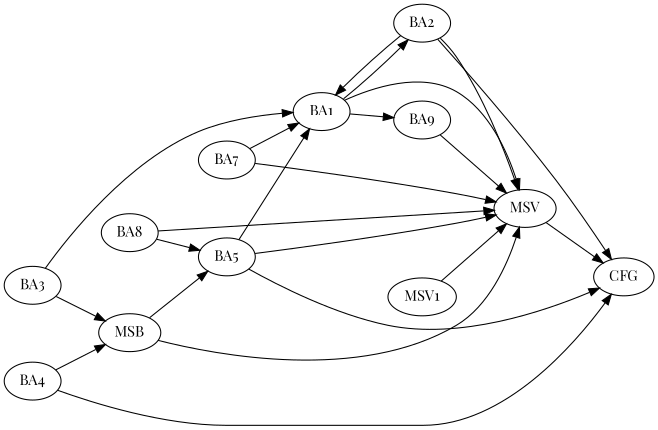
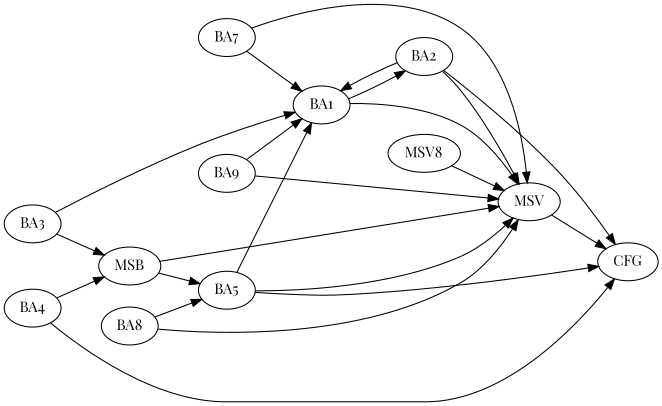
edge "BA1" -> "BA9": reversed
node "MSV1": label "MSV1" -> "MSV8"
